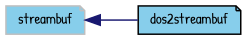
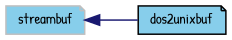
node "dos2streambuf": label "dos2streambuf" -> "dos2unixbuf"
